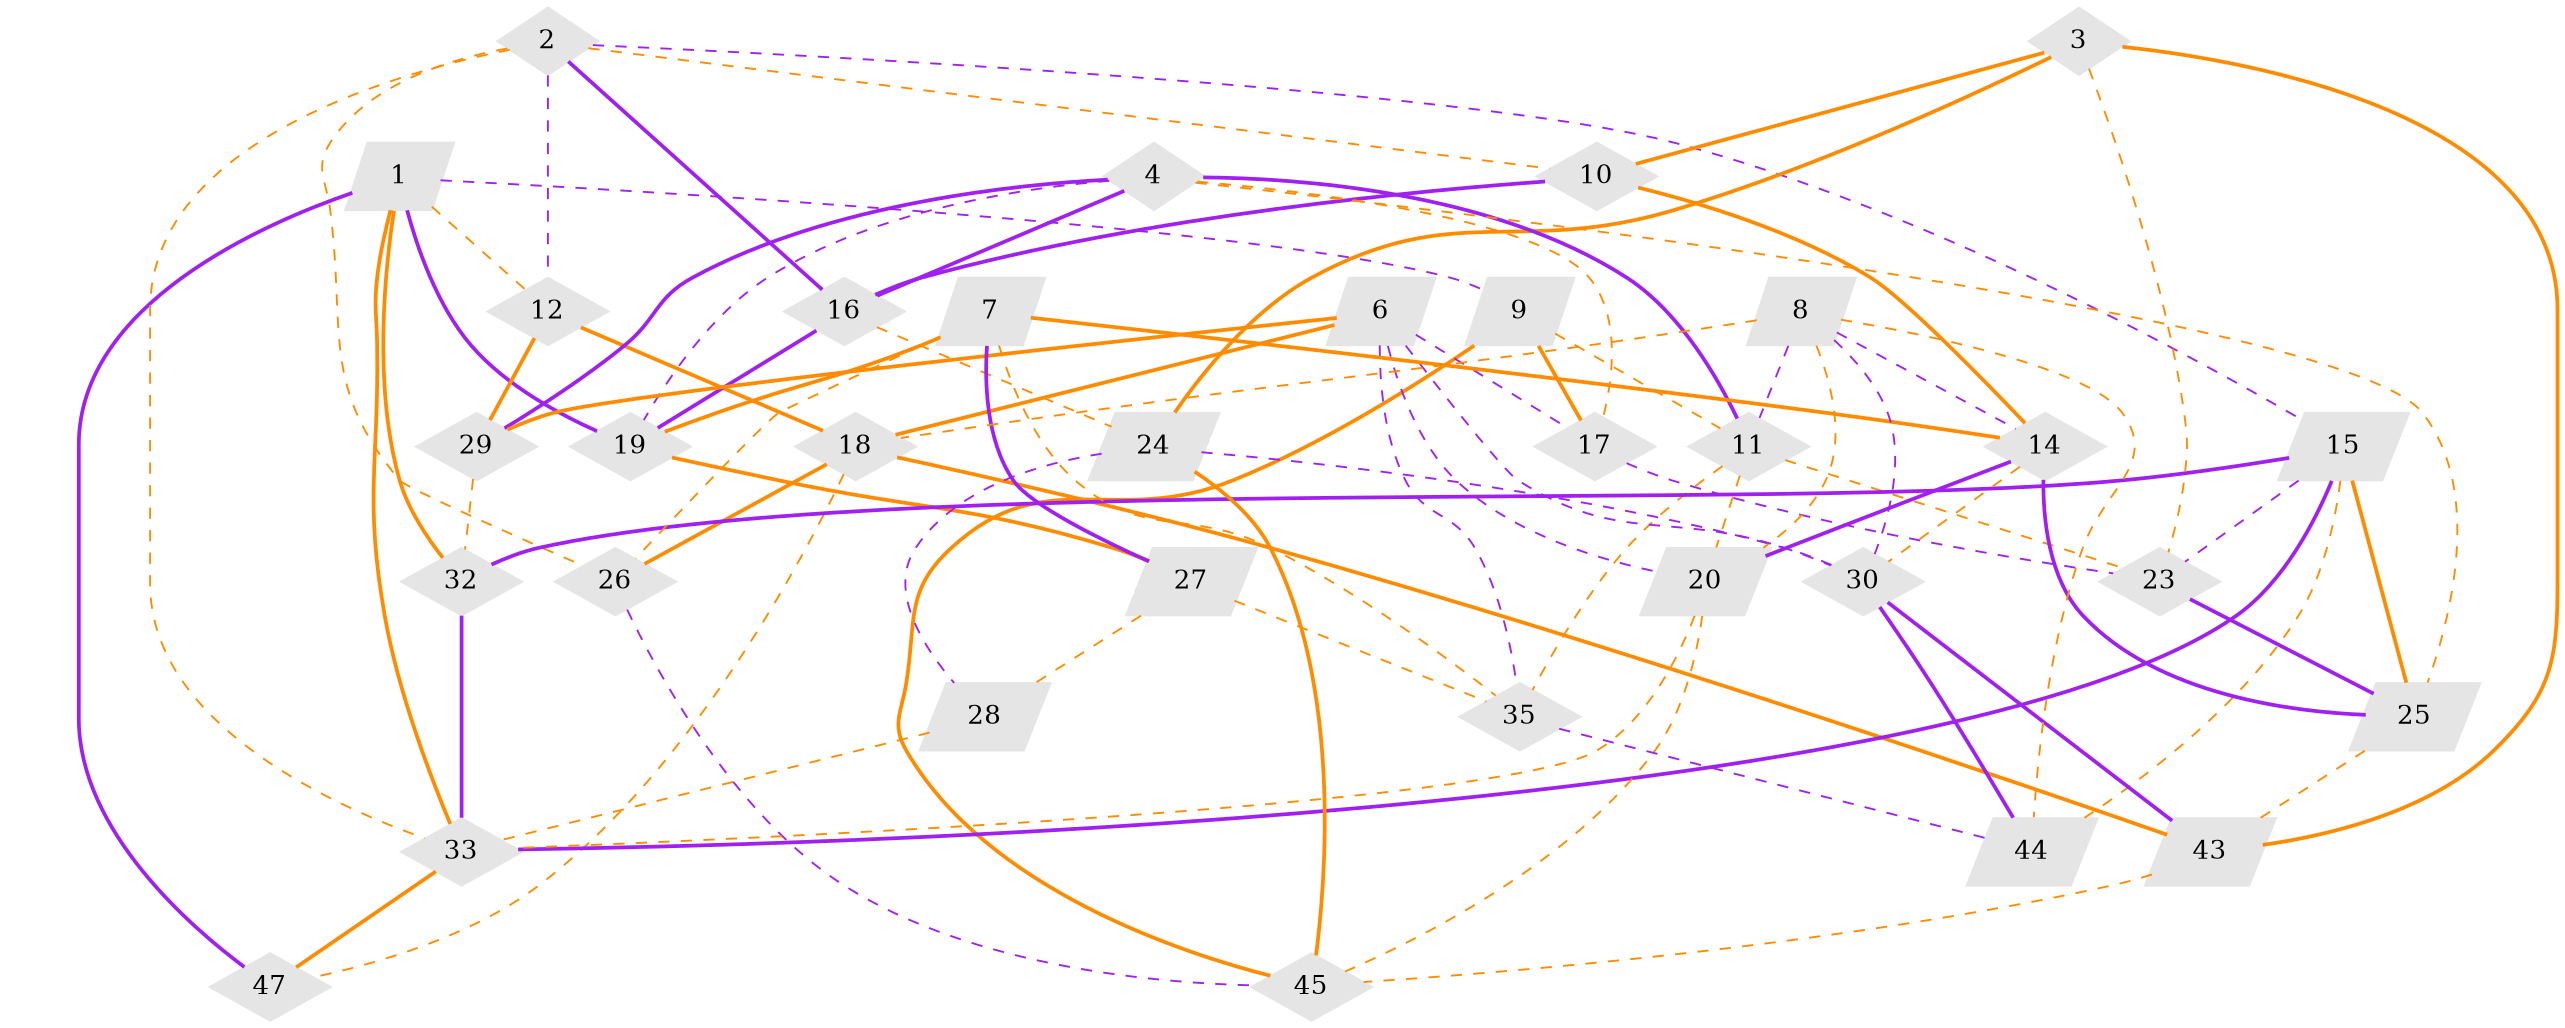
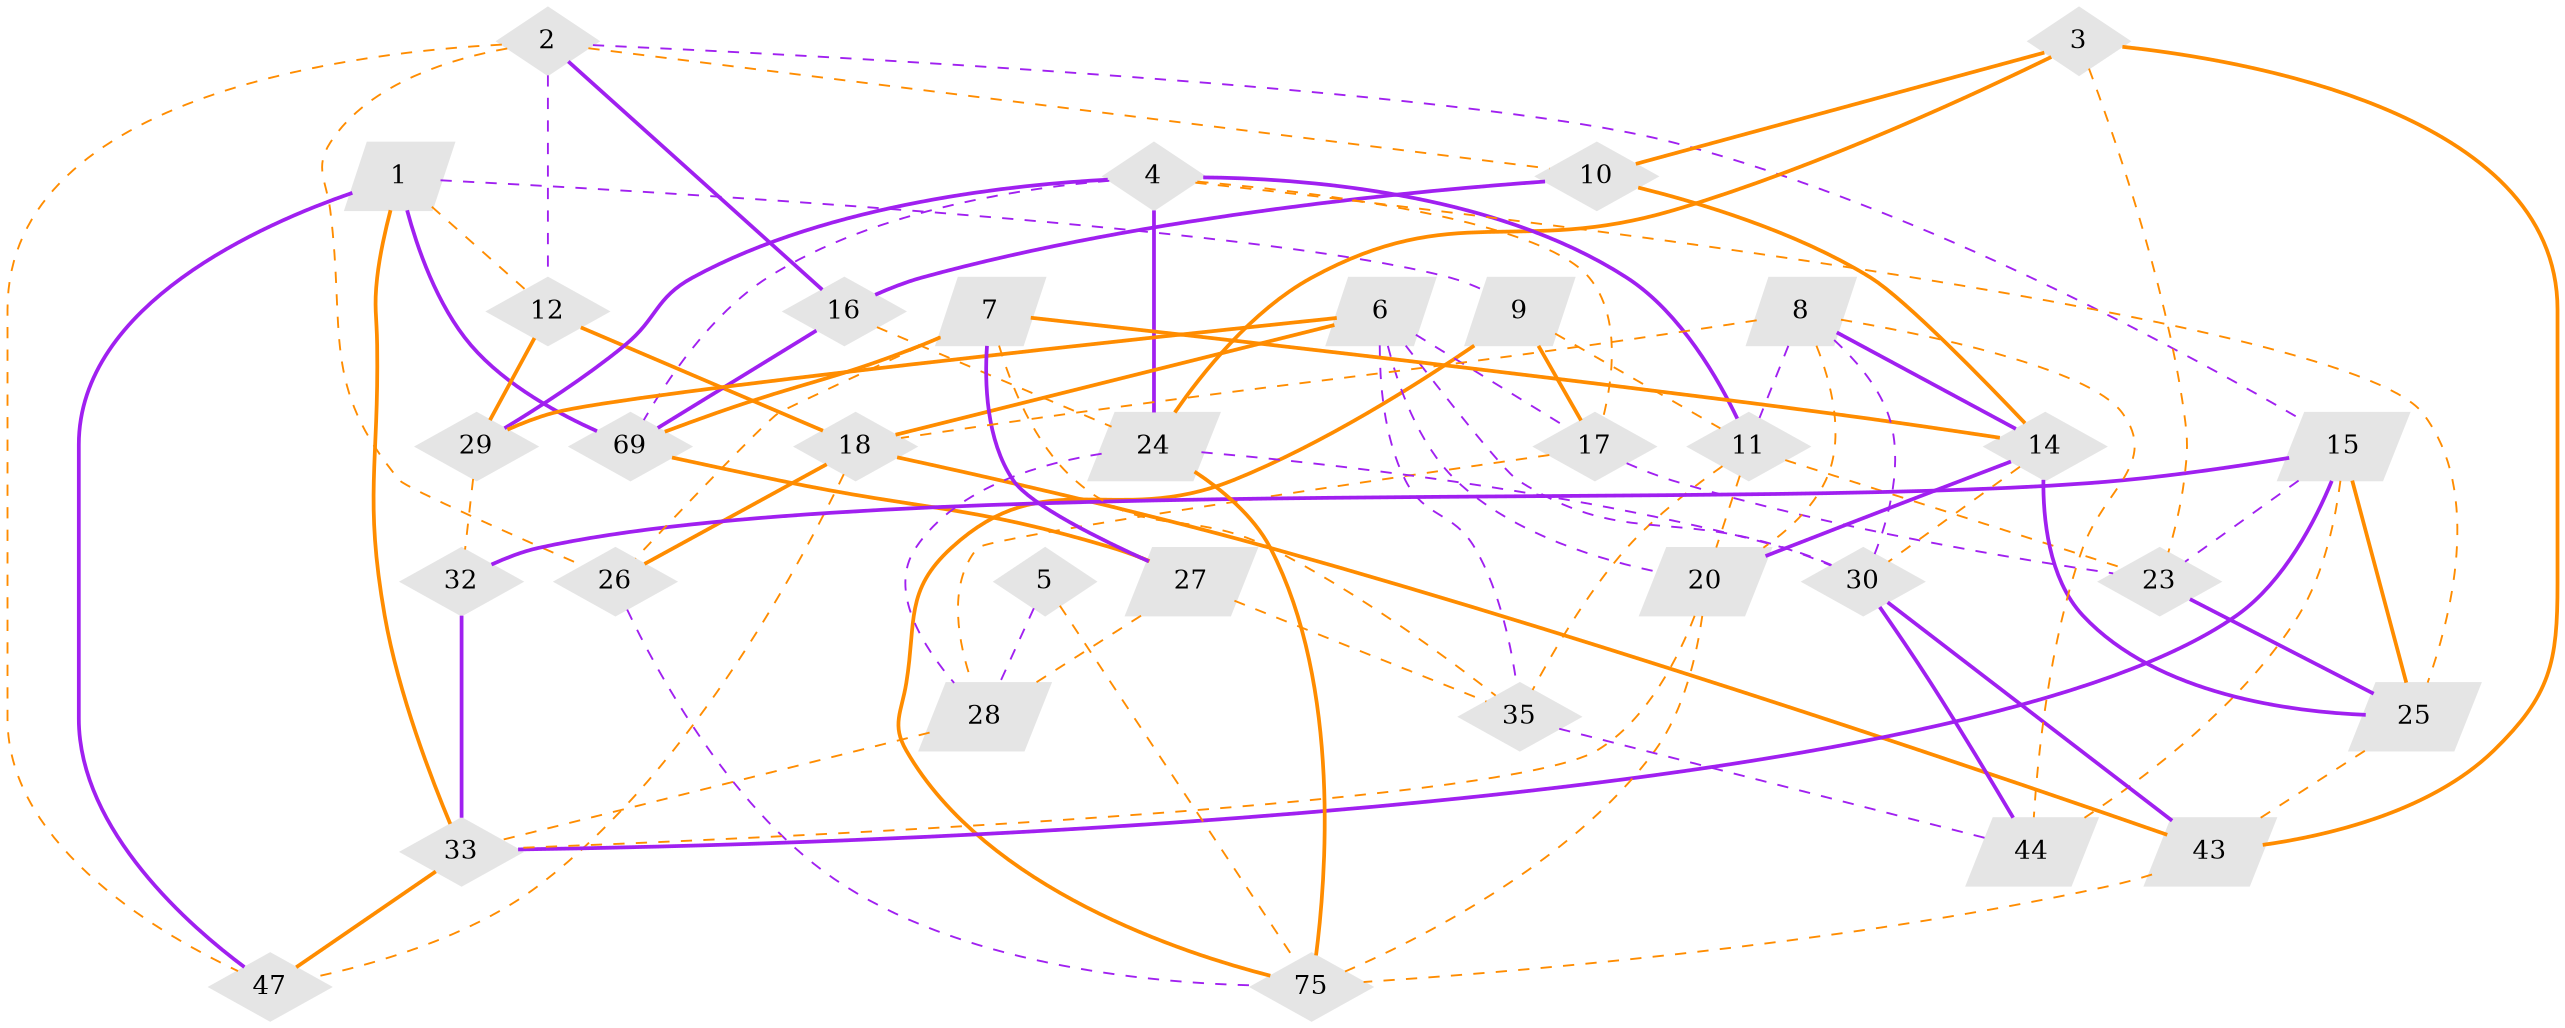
edge "4" -- "16": now "4" -- "24"
edge "8" -- "14": style dashed -> bold
edge "2" -- "33": now "2" -- "47"
edge "1" -- "32": removed
node "19": label "19" -> "69"
edge "17" -- "28": added
node "5": added
node "45": label "45" -> "75"
